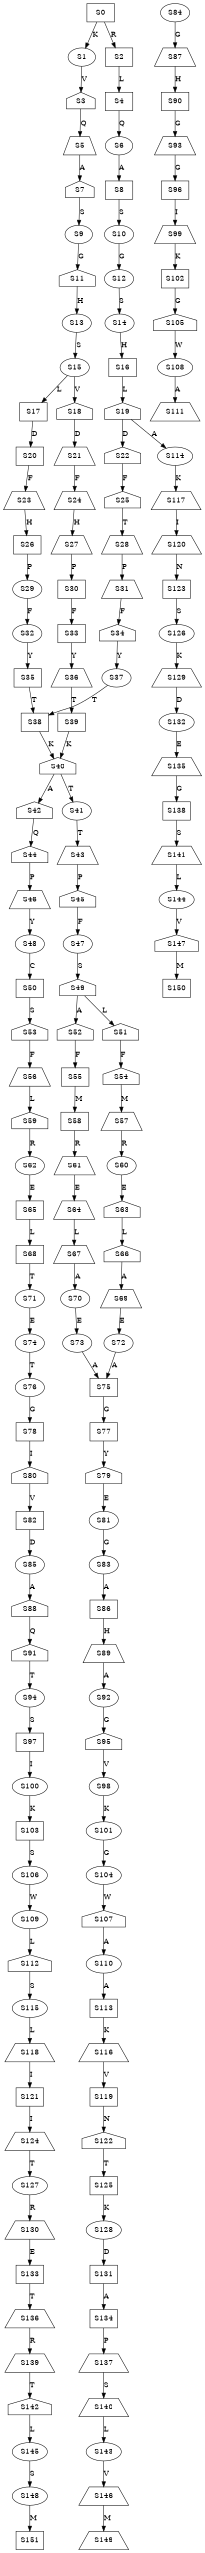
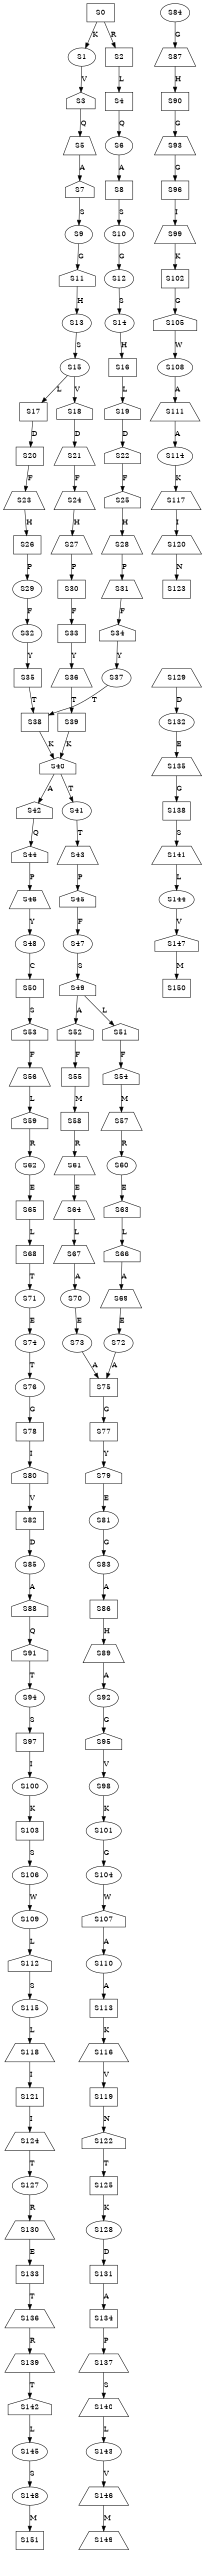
edge "S19" -> "S114": now "S111" -> "S114"
edge "S25" -> "S28": label "T" -> "H"
node "S126": removed
